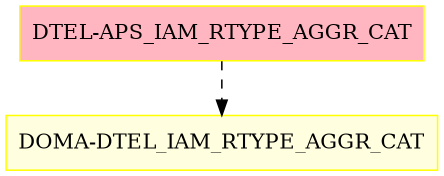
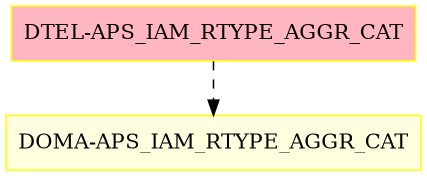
node "DOMA-DTEL_IAM_RTYPE_AGGR_CAT": label "DOMA-DTEL_IAM_RTYPE_AGGR_CAT" -> "DOMA-APS_IAM_RTYPE_AGGR_CAT"
